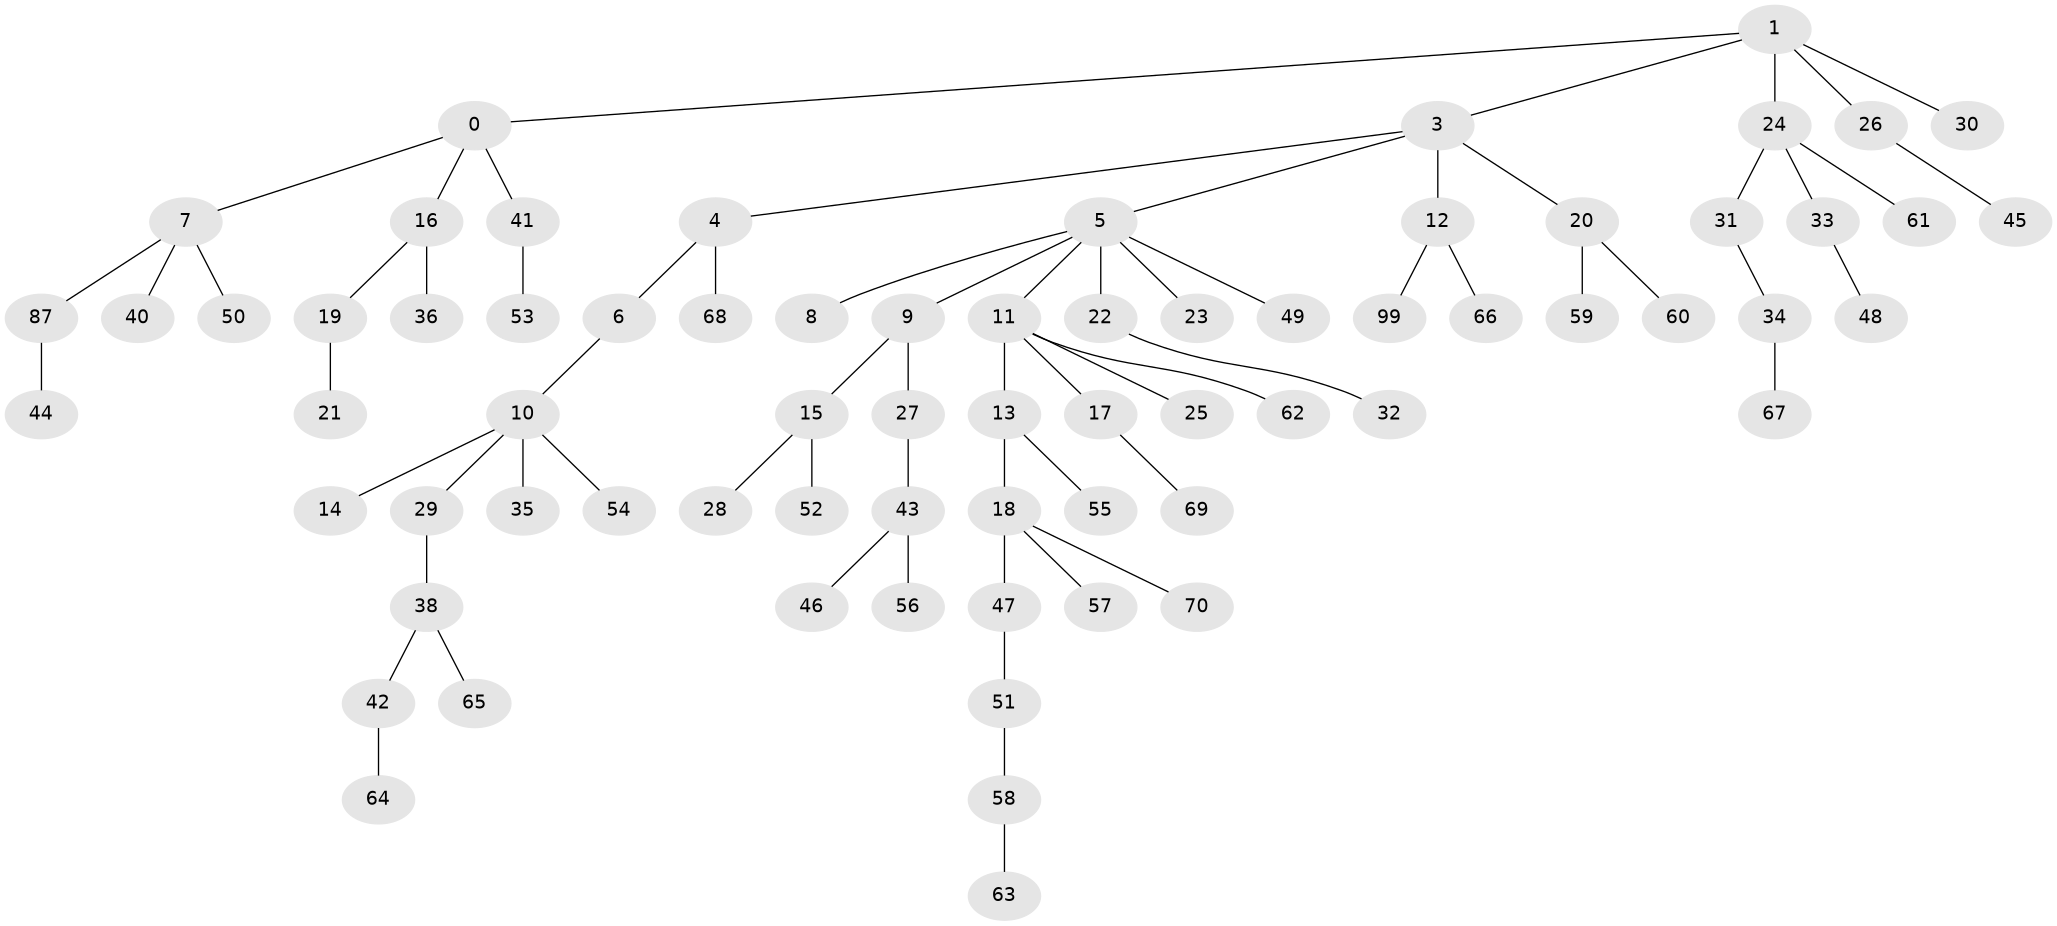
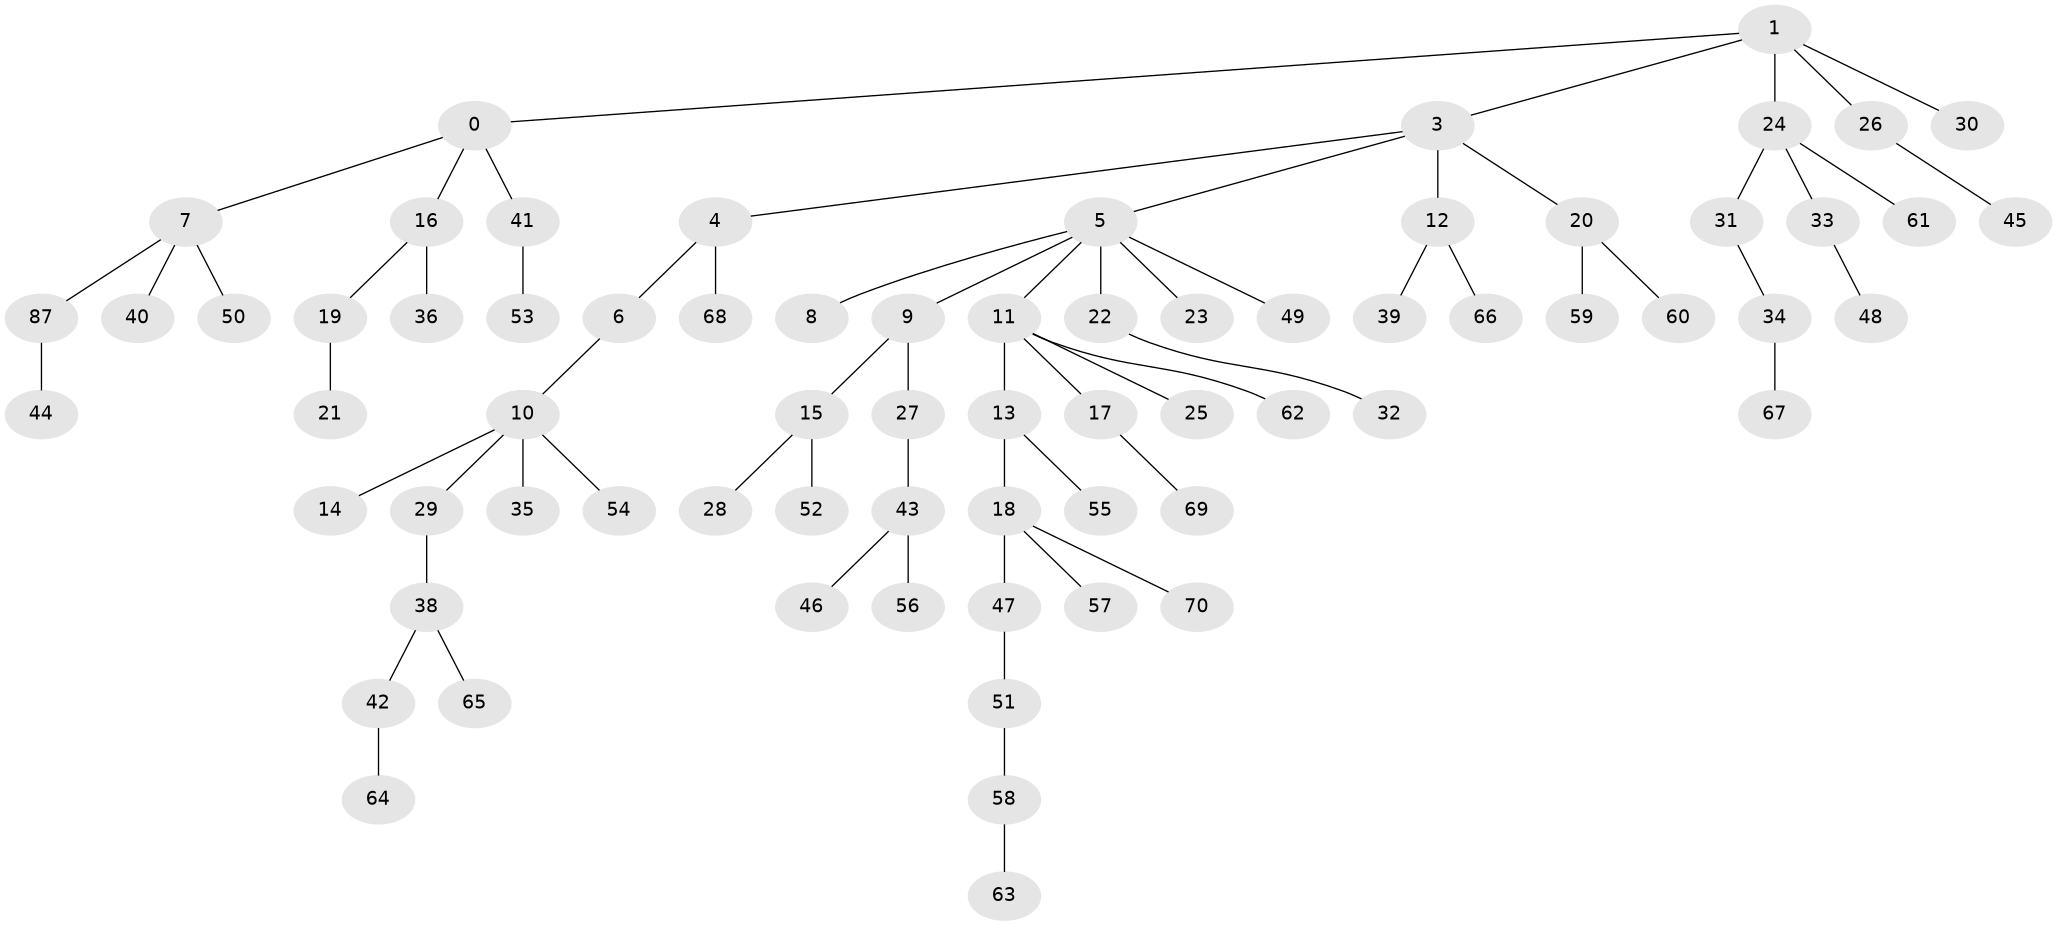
node "99": label "99" -> "39"
